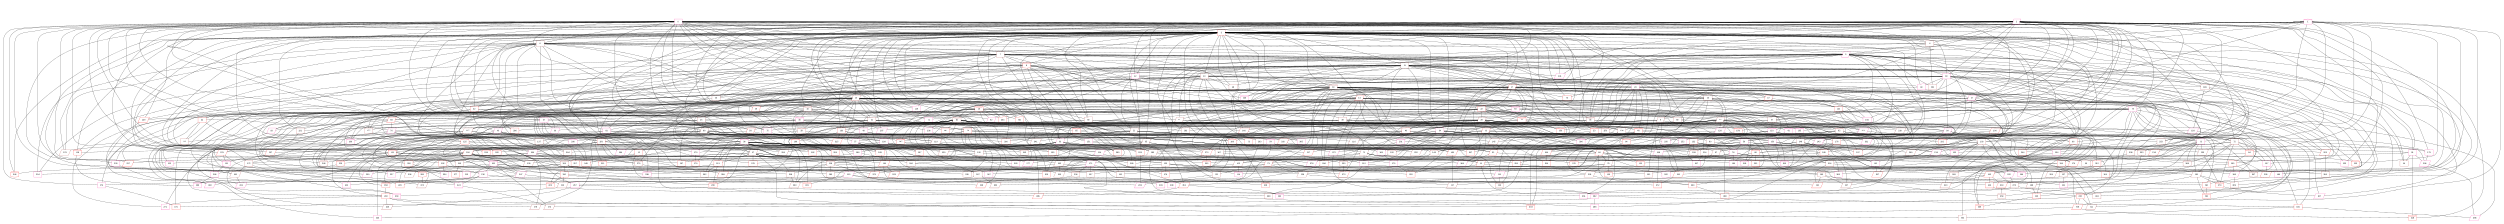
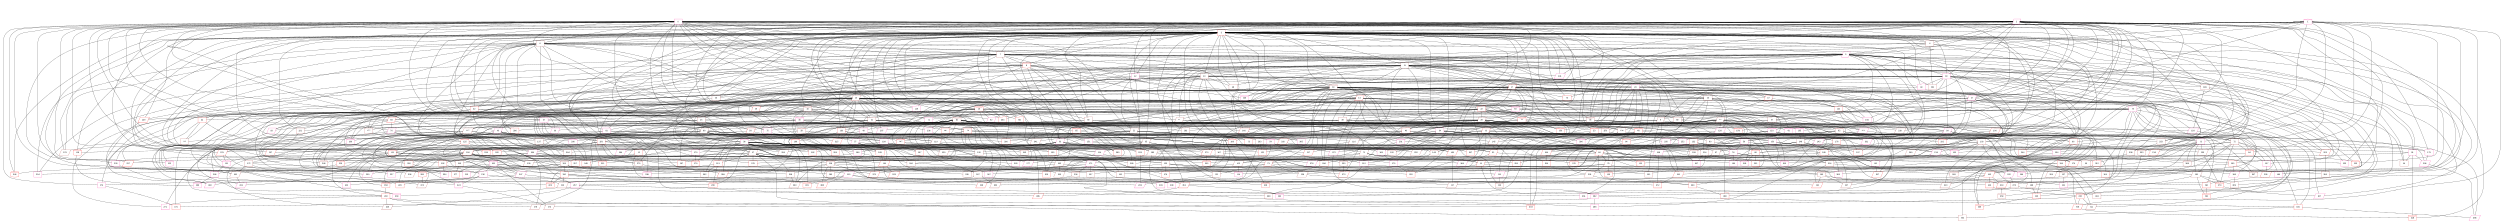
edge "8" -- "38": removed
edge "10" -- "386": now "45" -- "386"
edge "21" -- "53": now "283" -- "53"
edge "150" -- "394": now "49" -- "394"
edge "148" -- "269": now "148" -- "377"
node "322": added
edge "111" -- "122": now "111" -- "181"
node "302": removed
node "388": added
edge "185" -- "359": now "185" -- "319"
node "345": removed
